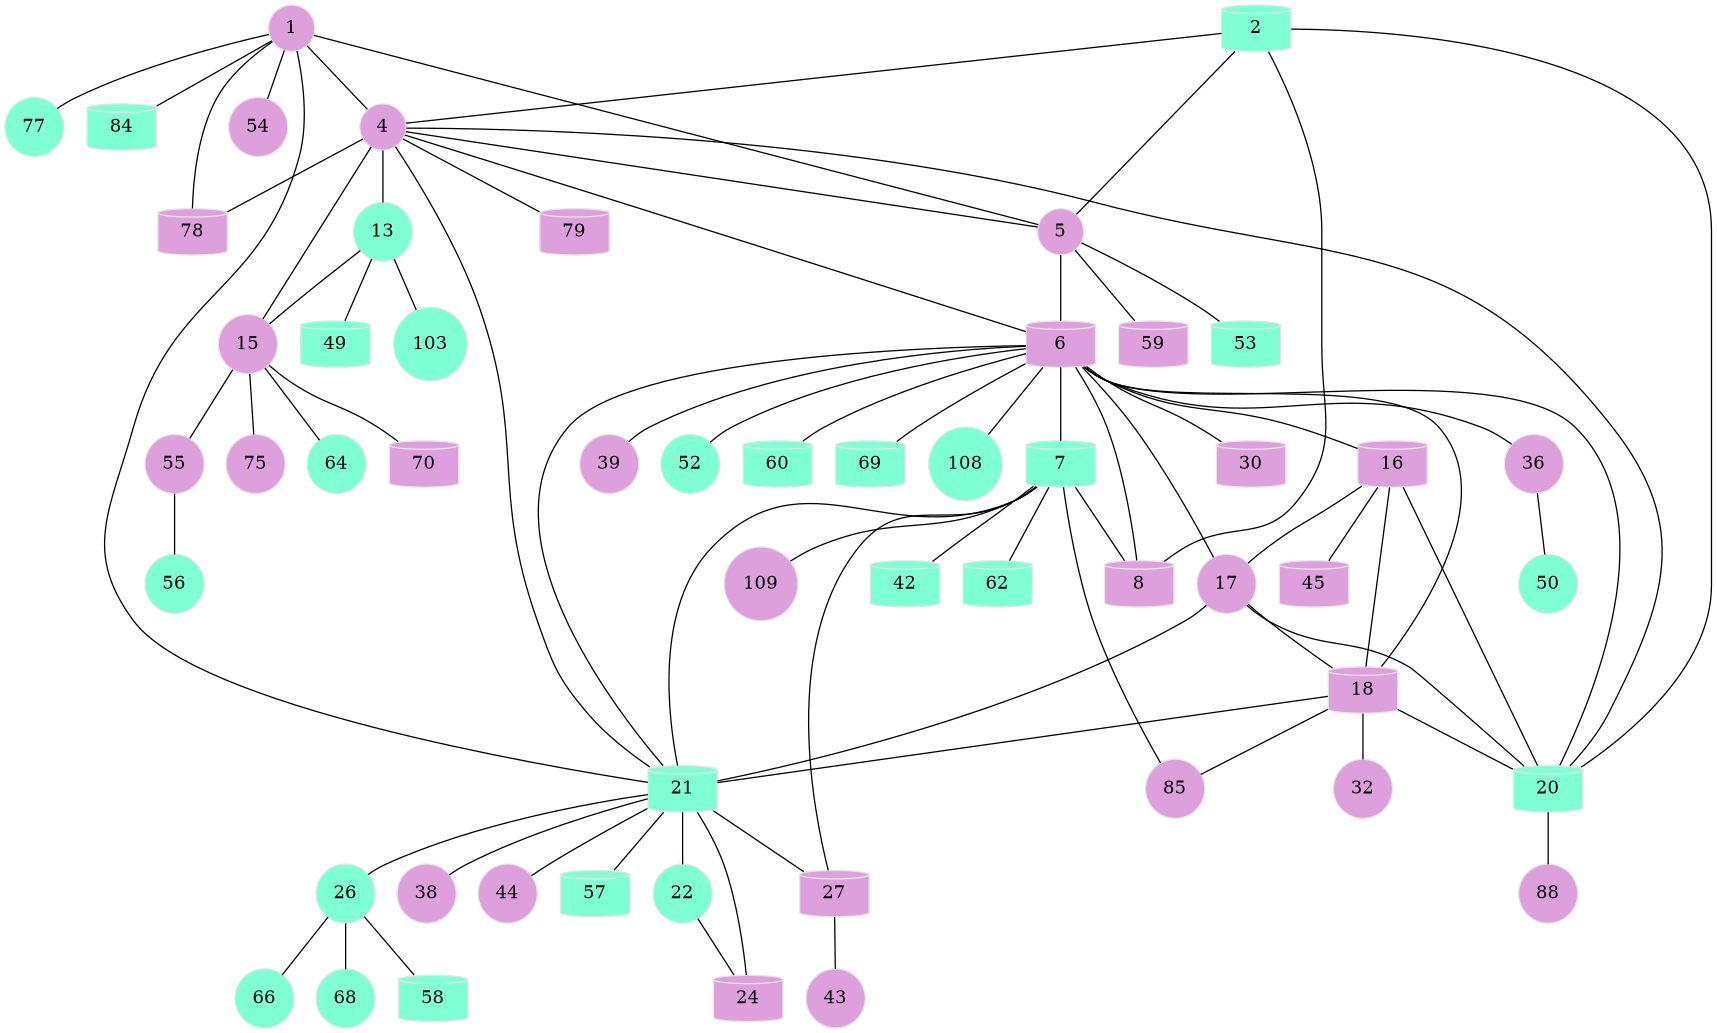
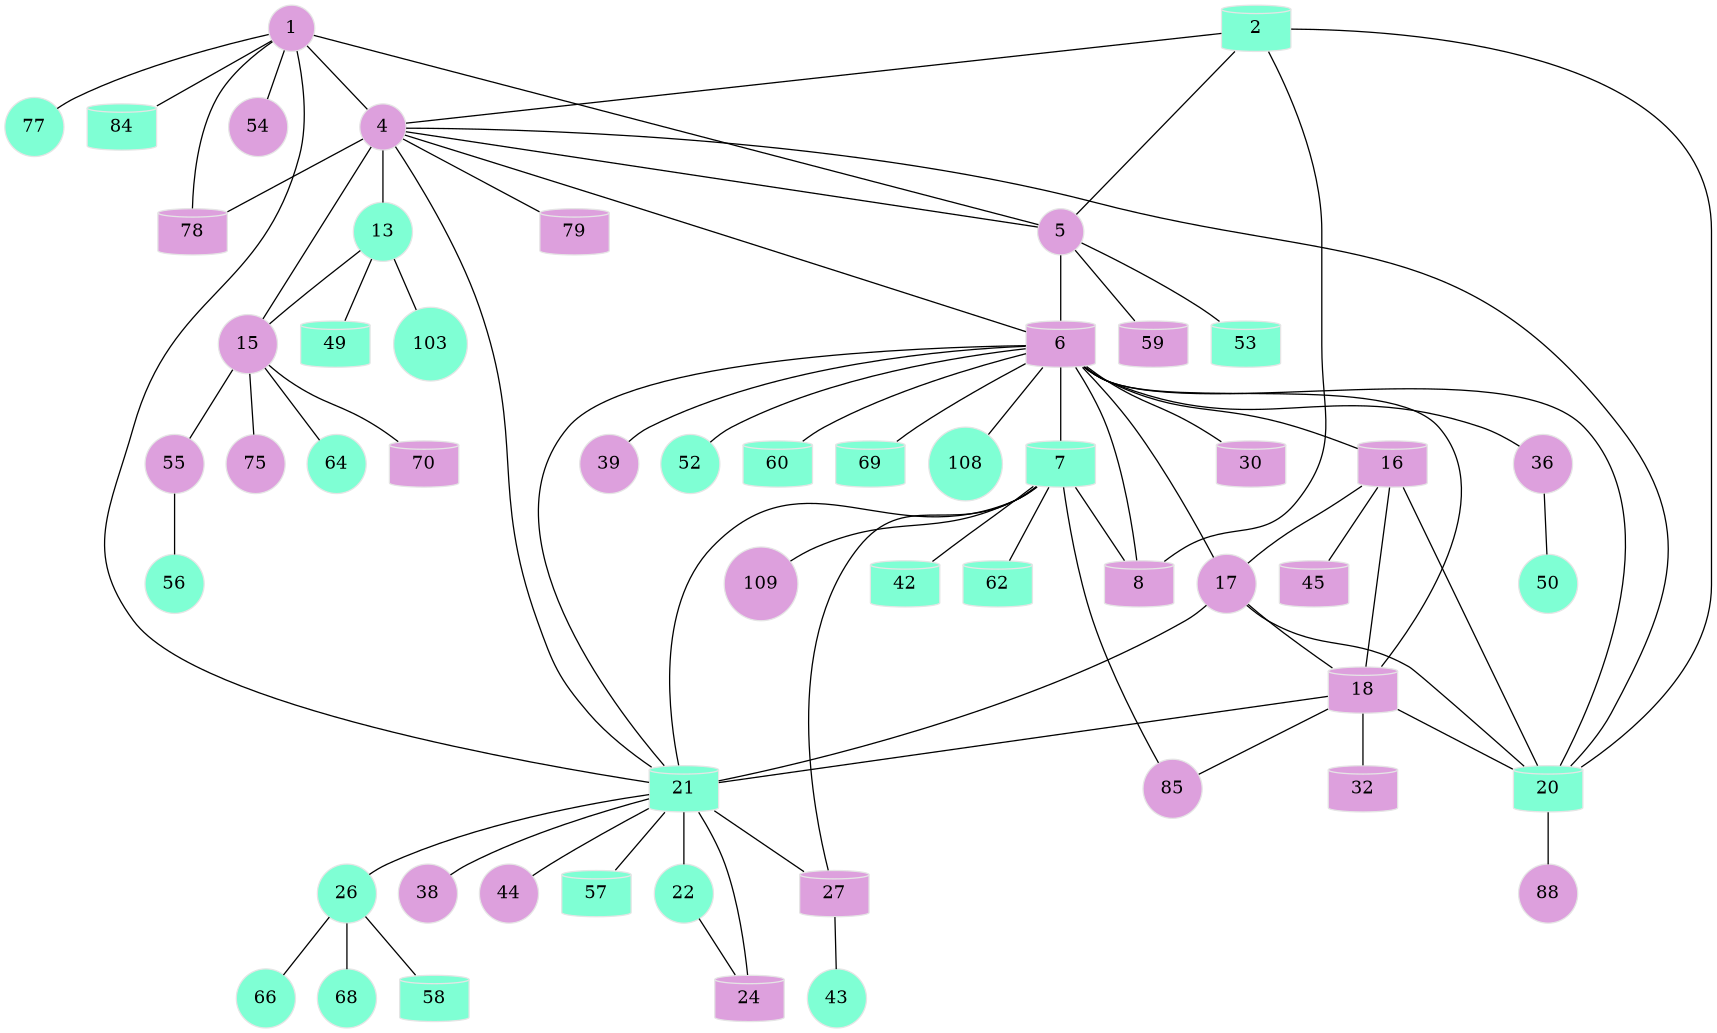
node "32": shape circle -> cylinder
node "43": fillcolor plum -> aquamarine
